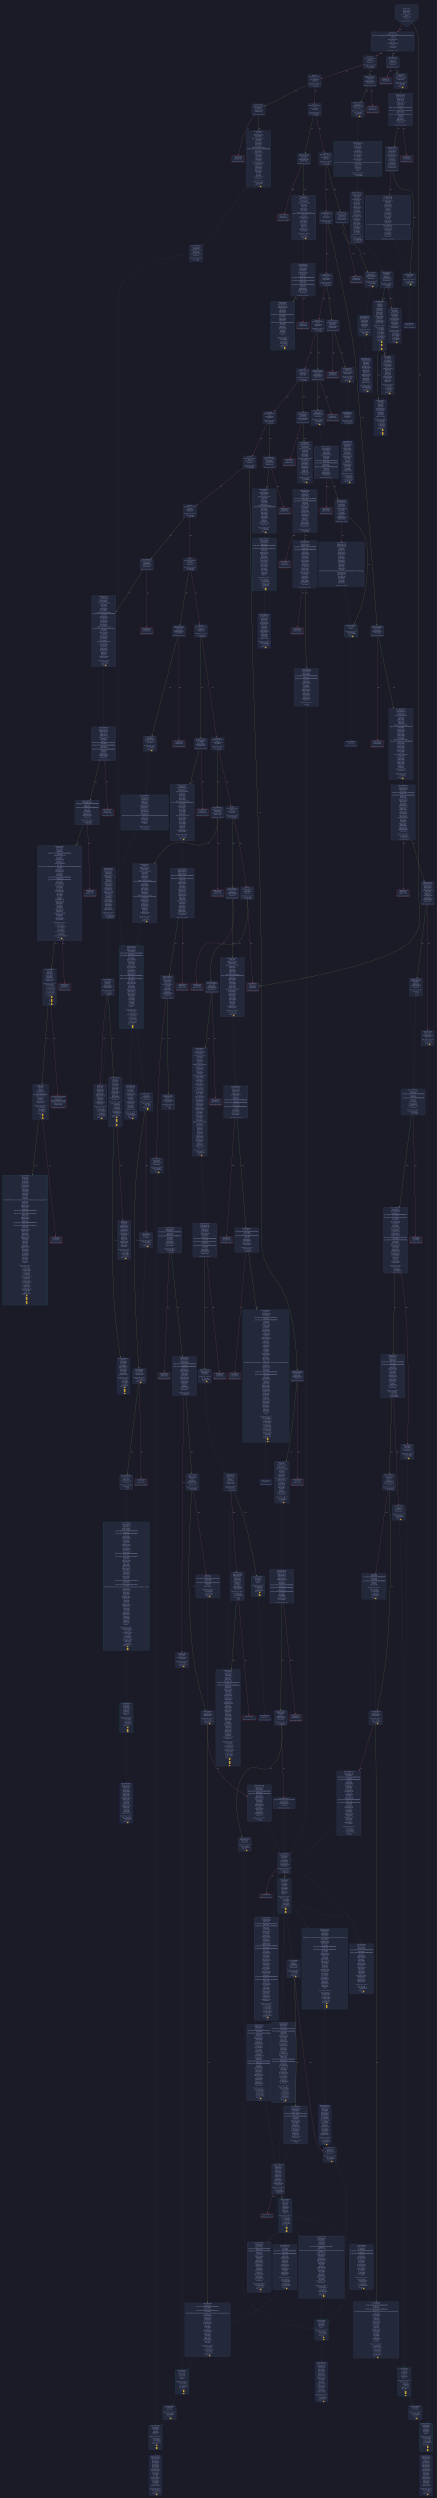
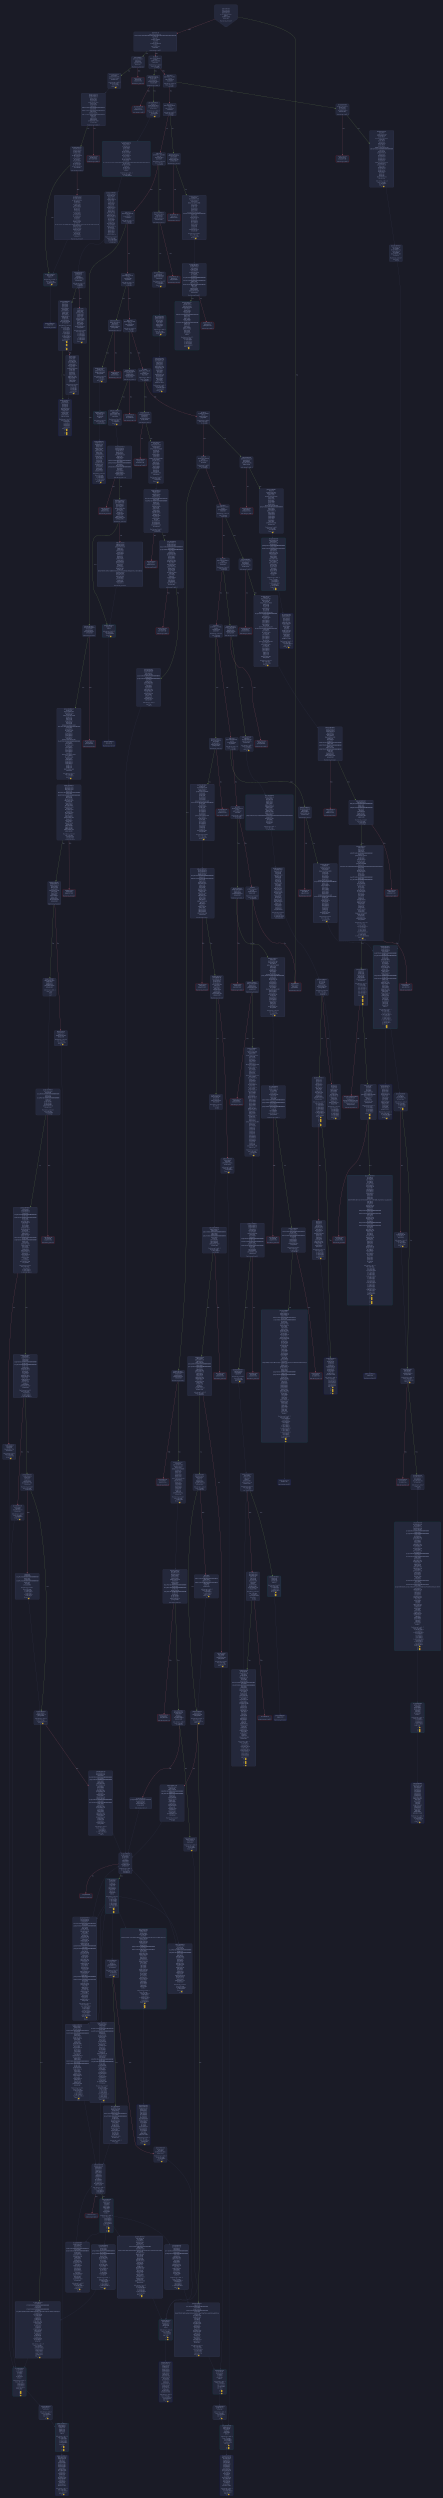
node "[0489] JUMPDEST [048a] STOP Stack size req: 0, sizeΔ: 0": added
